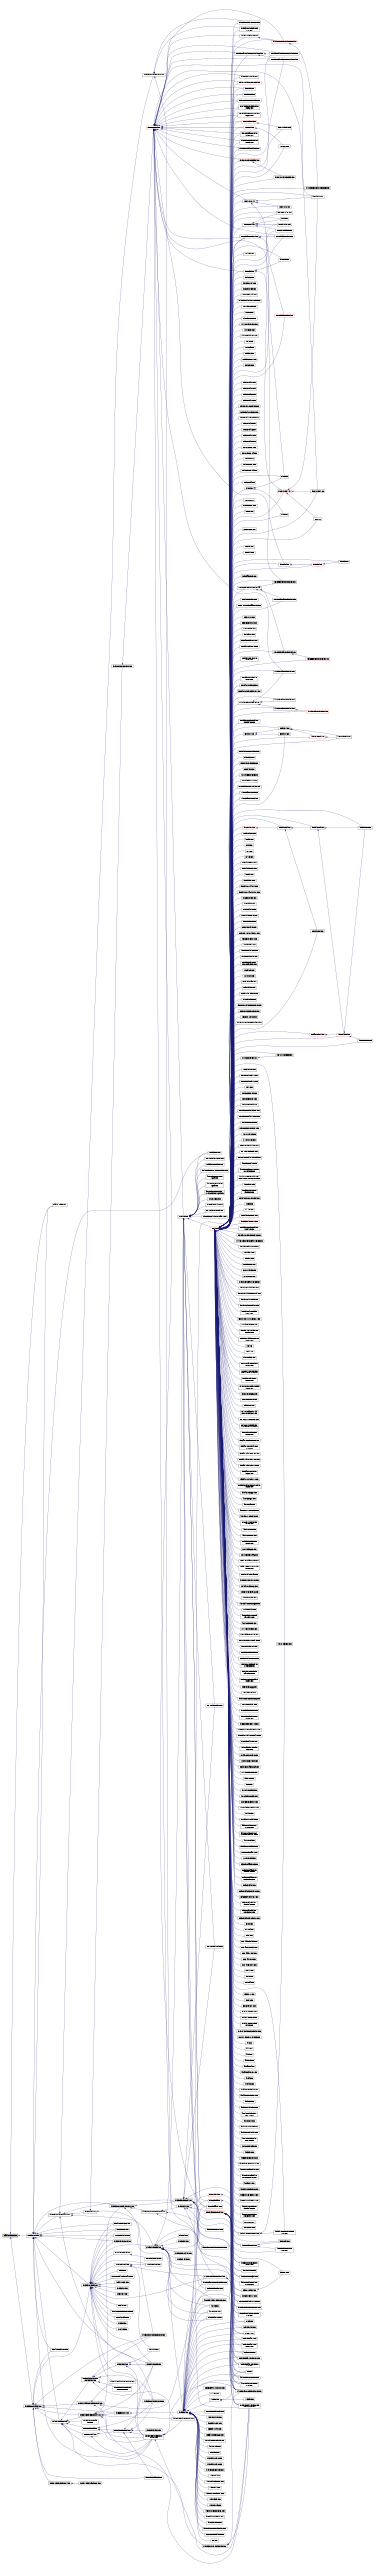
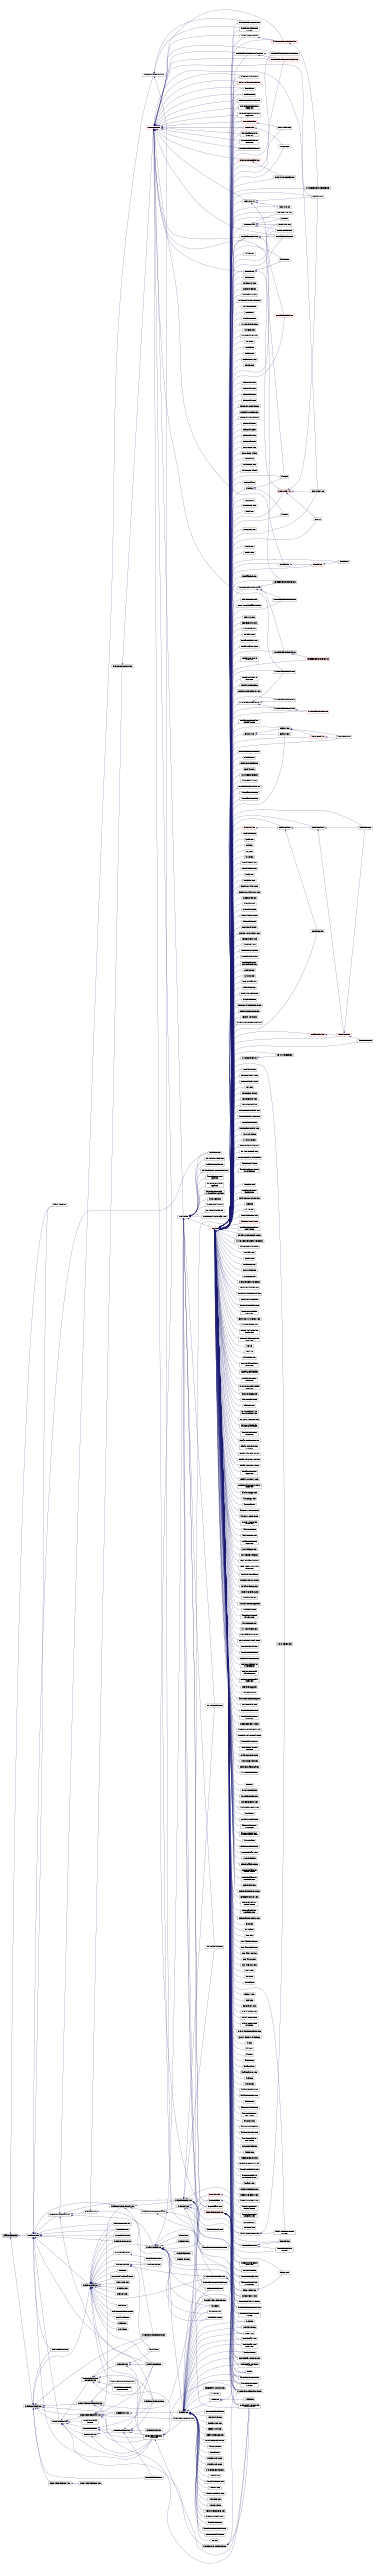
node "hpx_homogeneous_timed _task_spawn_executors.cpp": removed
node "gid_type.cpp": removed
node "thread_launching.cpp": label "thread_launching.cpp" -> "thread_leaked.cpp"
